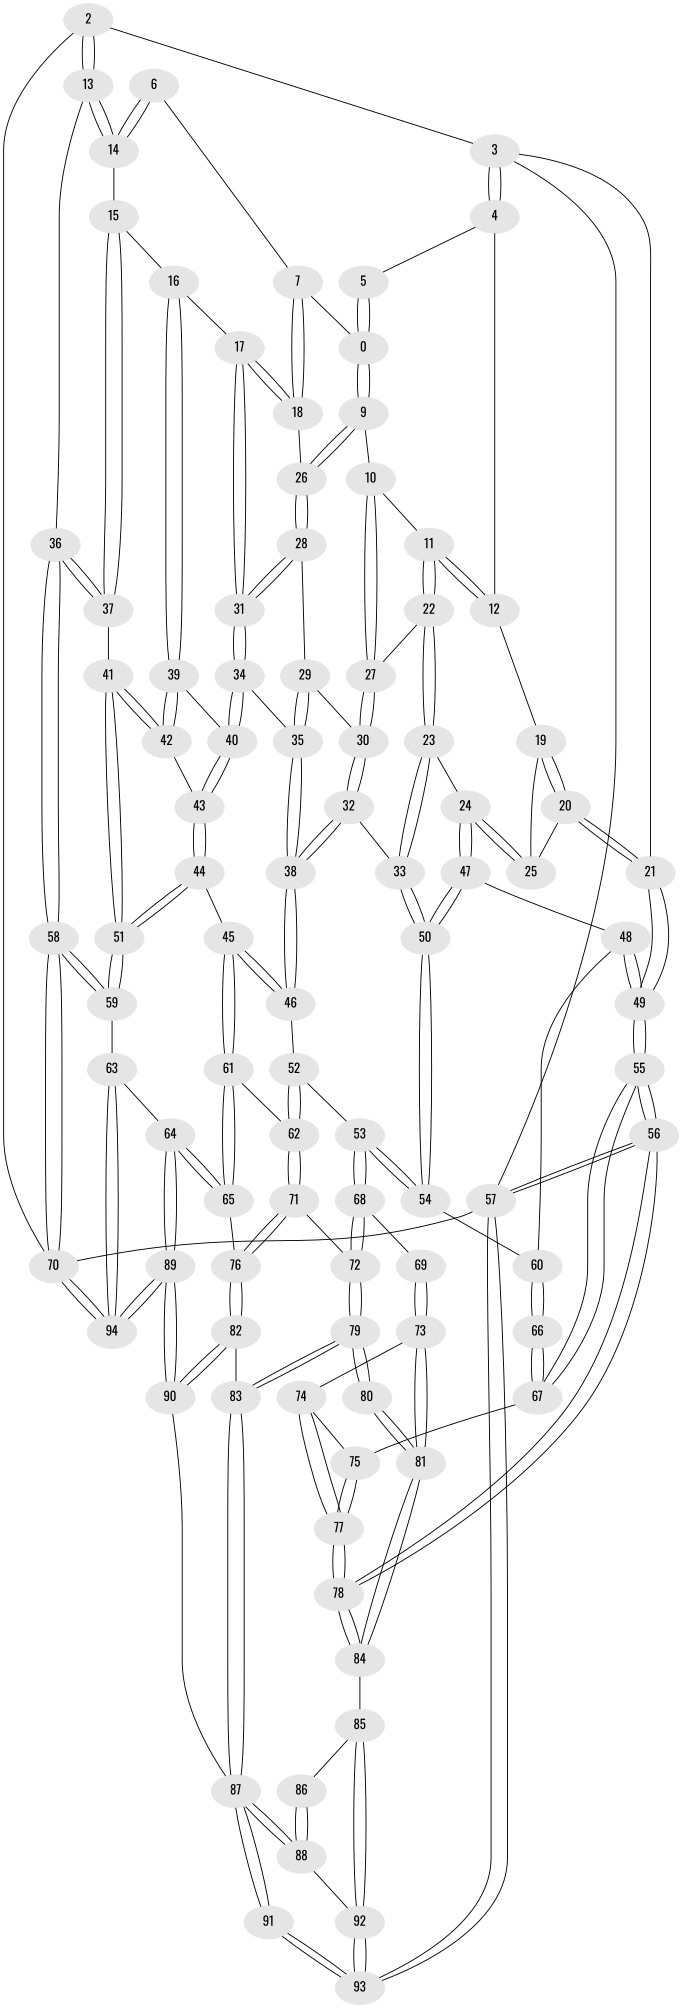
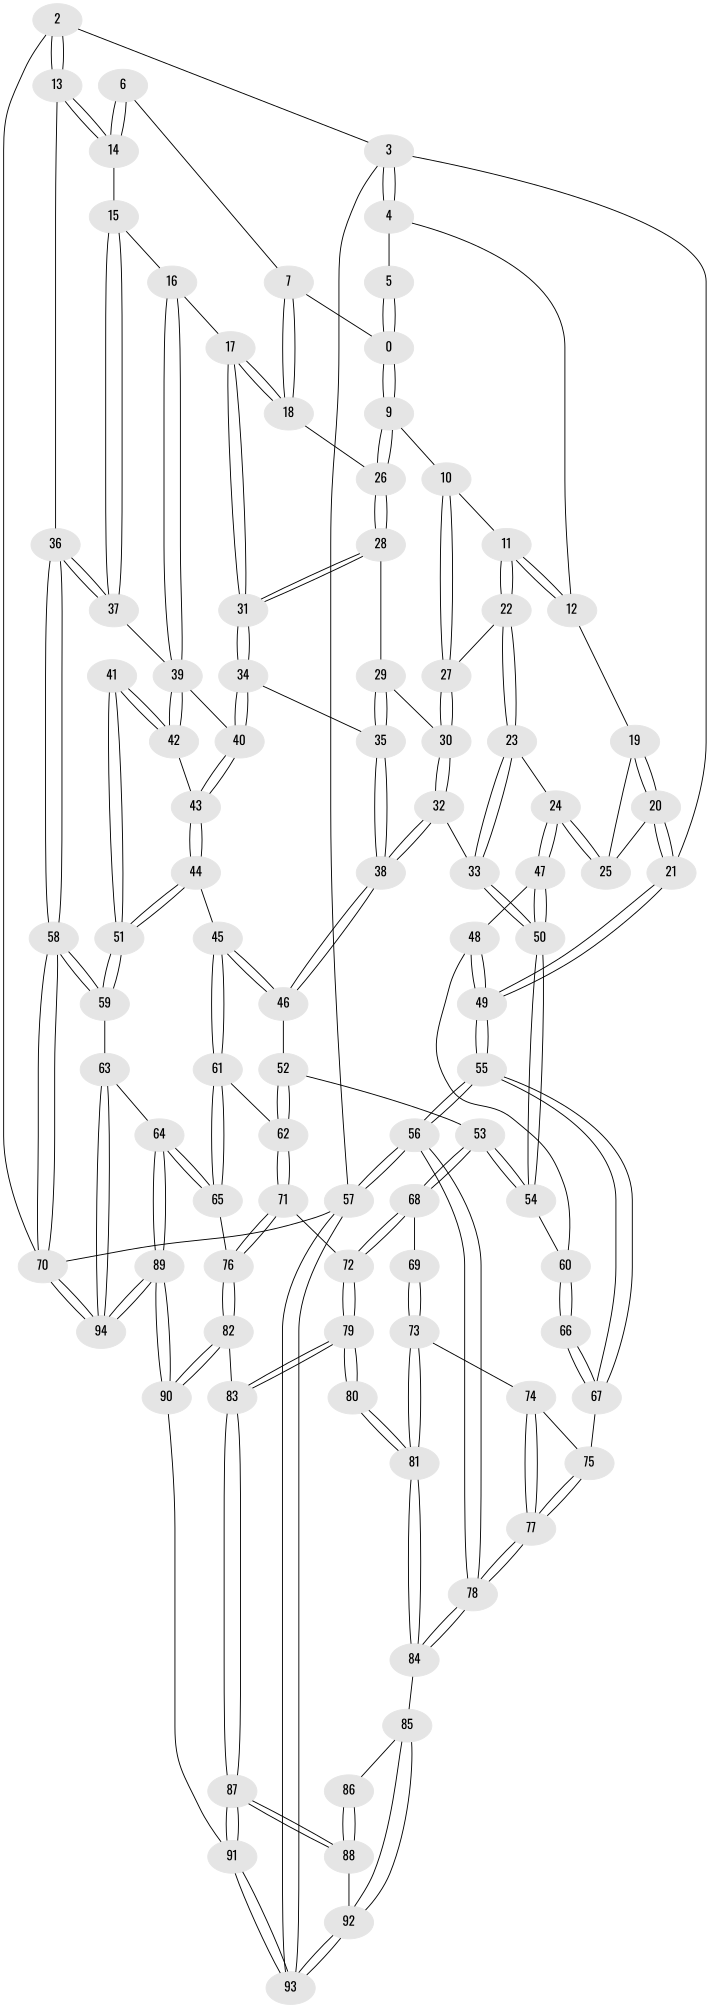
edge "37" -- "41": now "37" -- "39"
edge "90" -- "87": now "90" -- "91"
